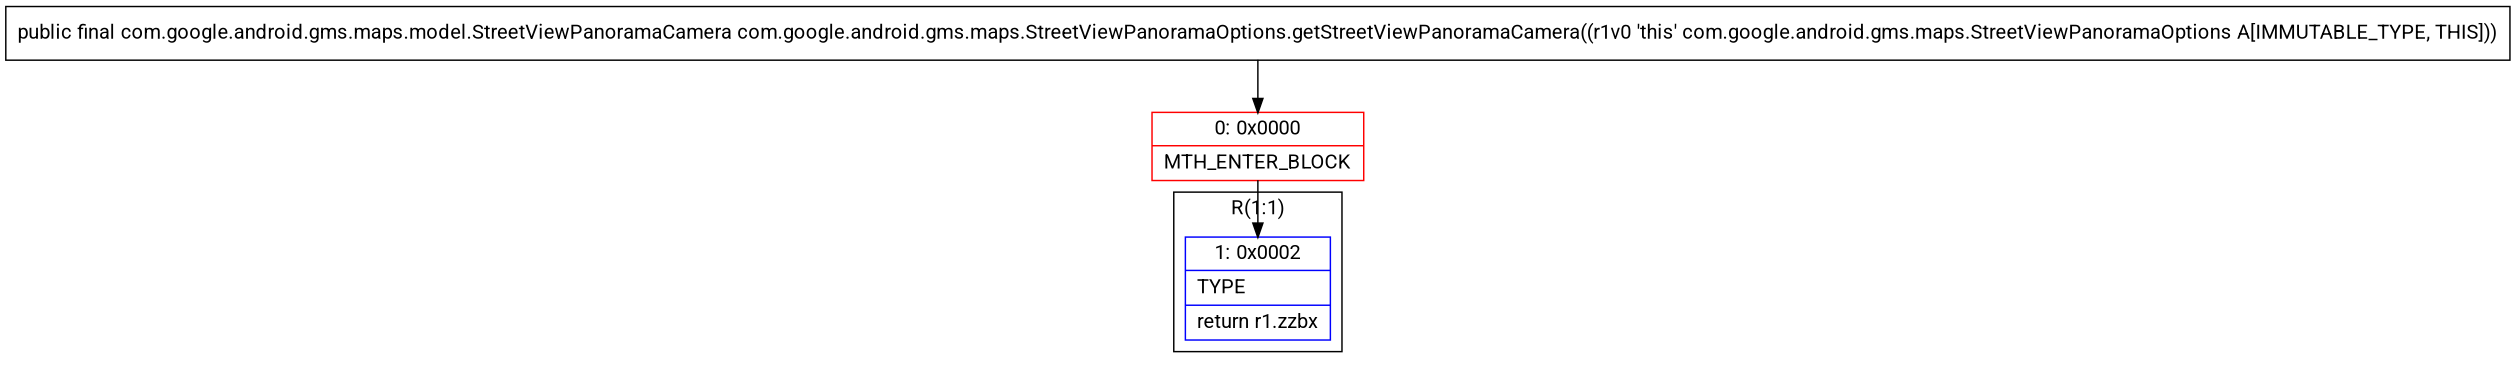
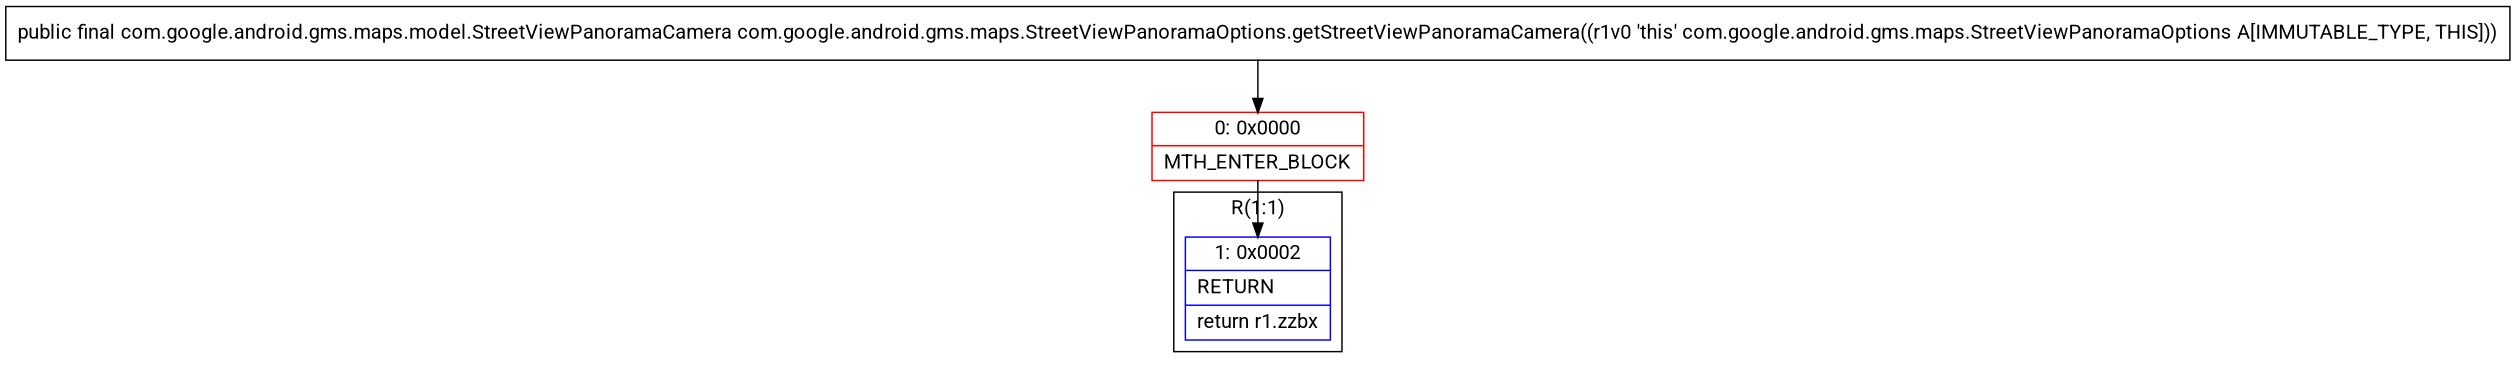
node "1: 0x0002": text "TYPE" -> "RETURN"
